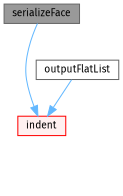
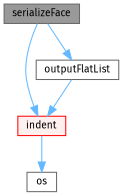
edge "serializeFace" -> "outputFlatList": added
node "os": added
